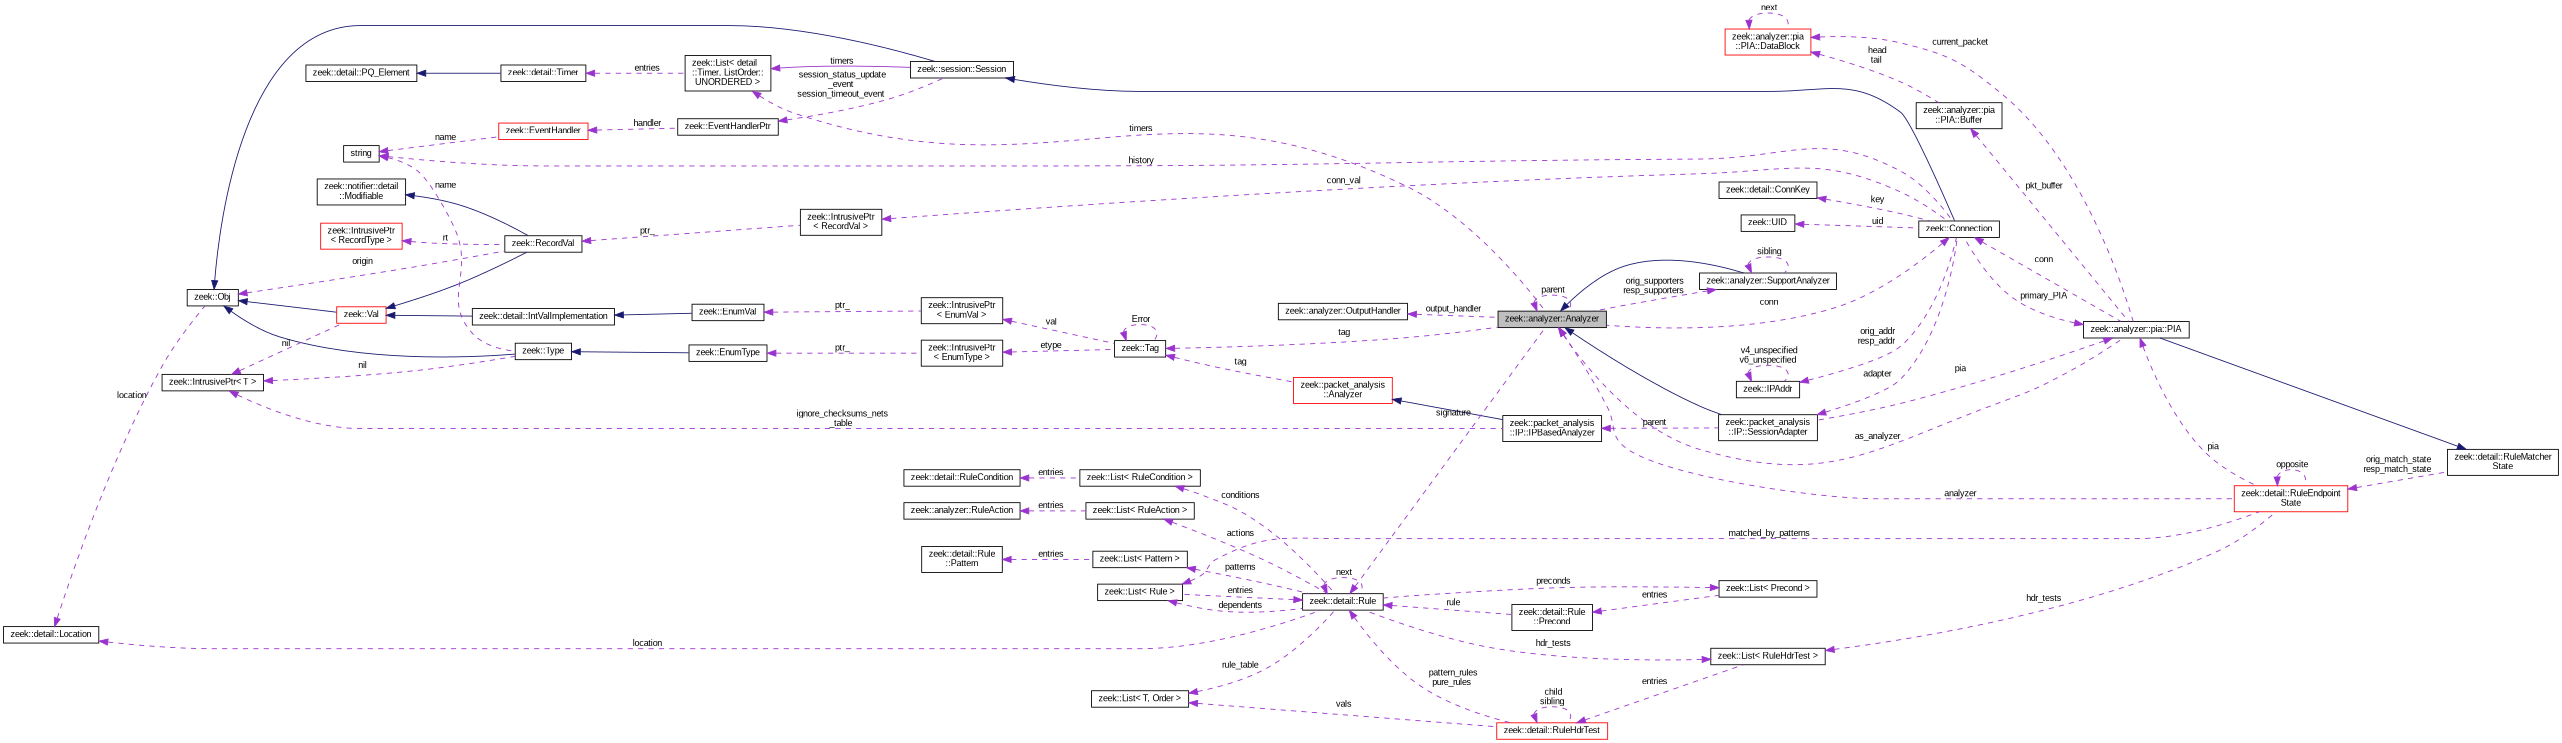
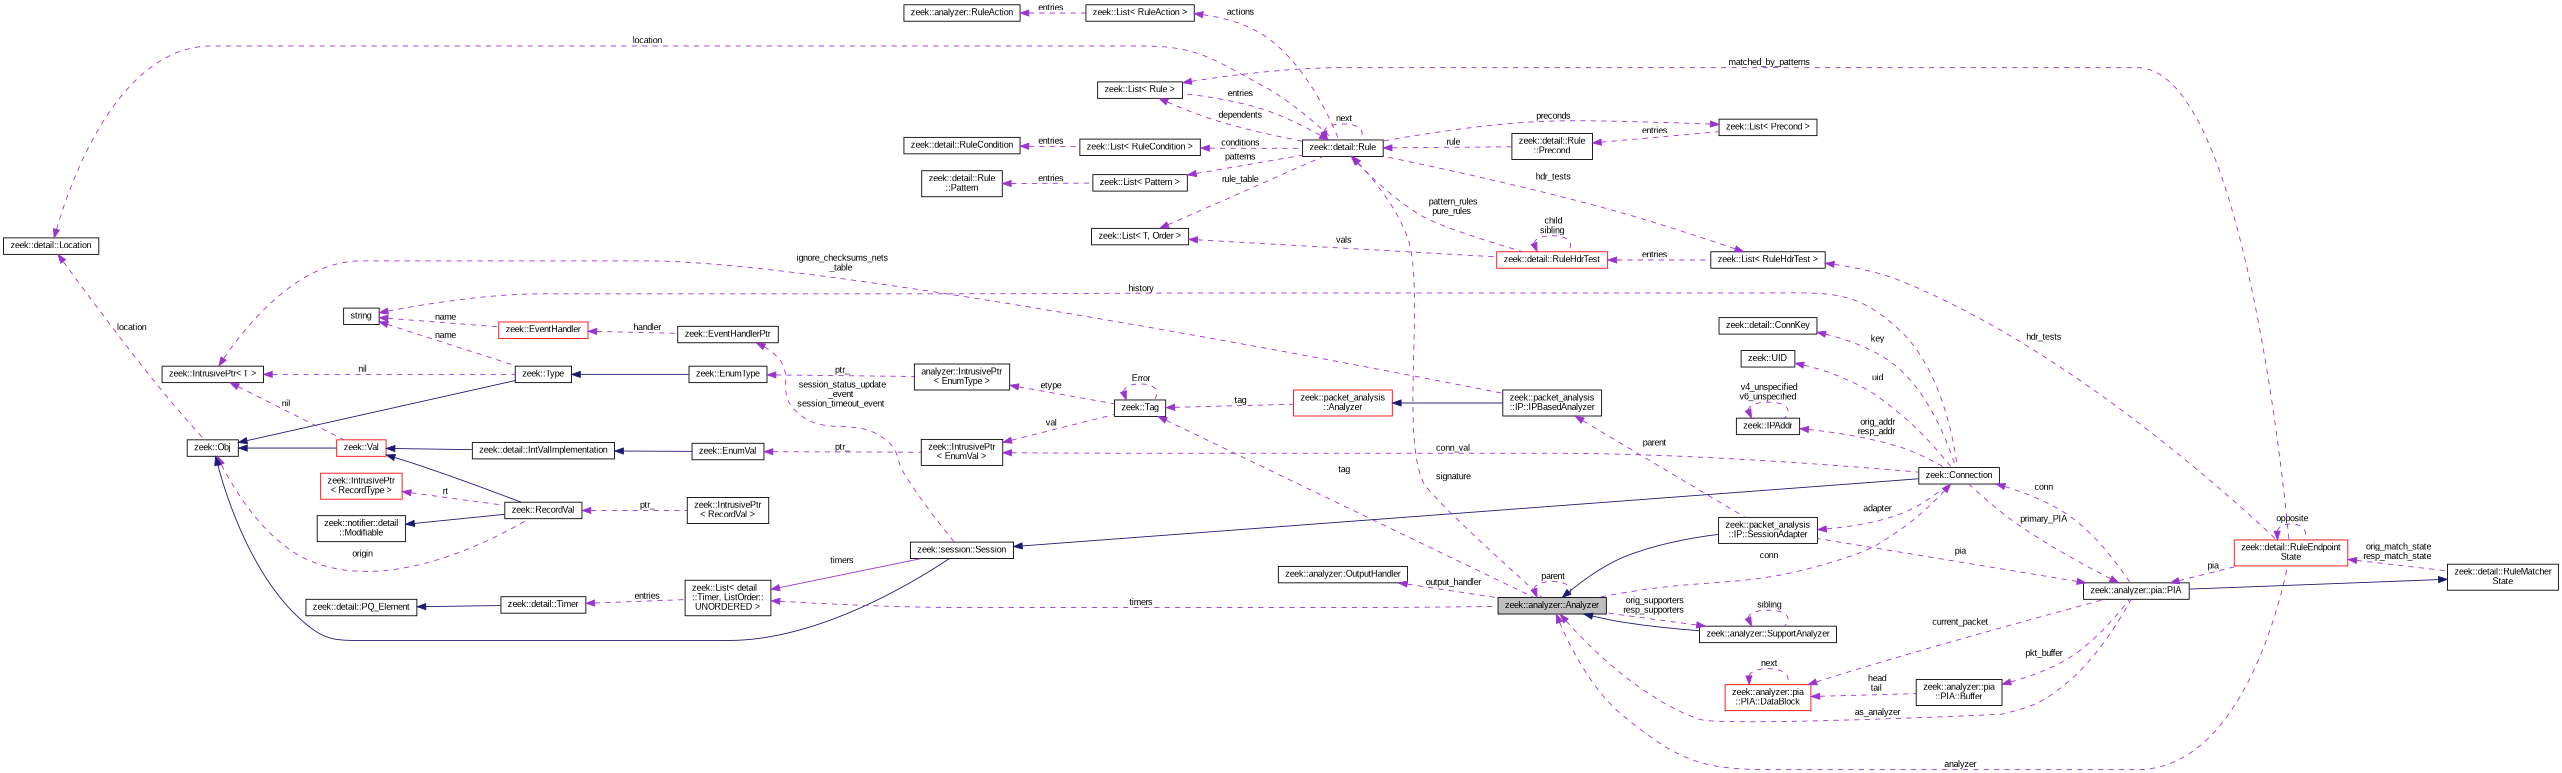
edge "zeek::Connection" -> "zeek::IntrusivePtr < RecordVal >": now "zeek::Connection" -> "zeek::IntrusivePtr < EnumVal >"
node "zeek::IntrusivePtr < EnumType >": label "zeek::IntrusivePtr < EnumType >" -> "analyzer::IntrusivePtr < EnumType >"
